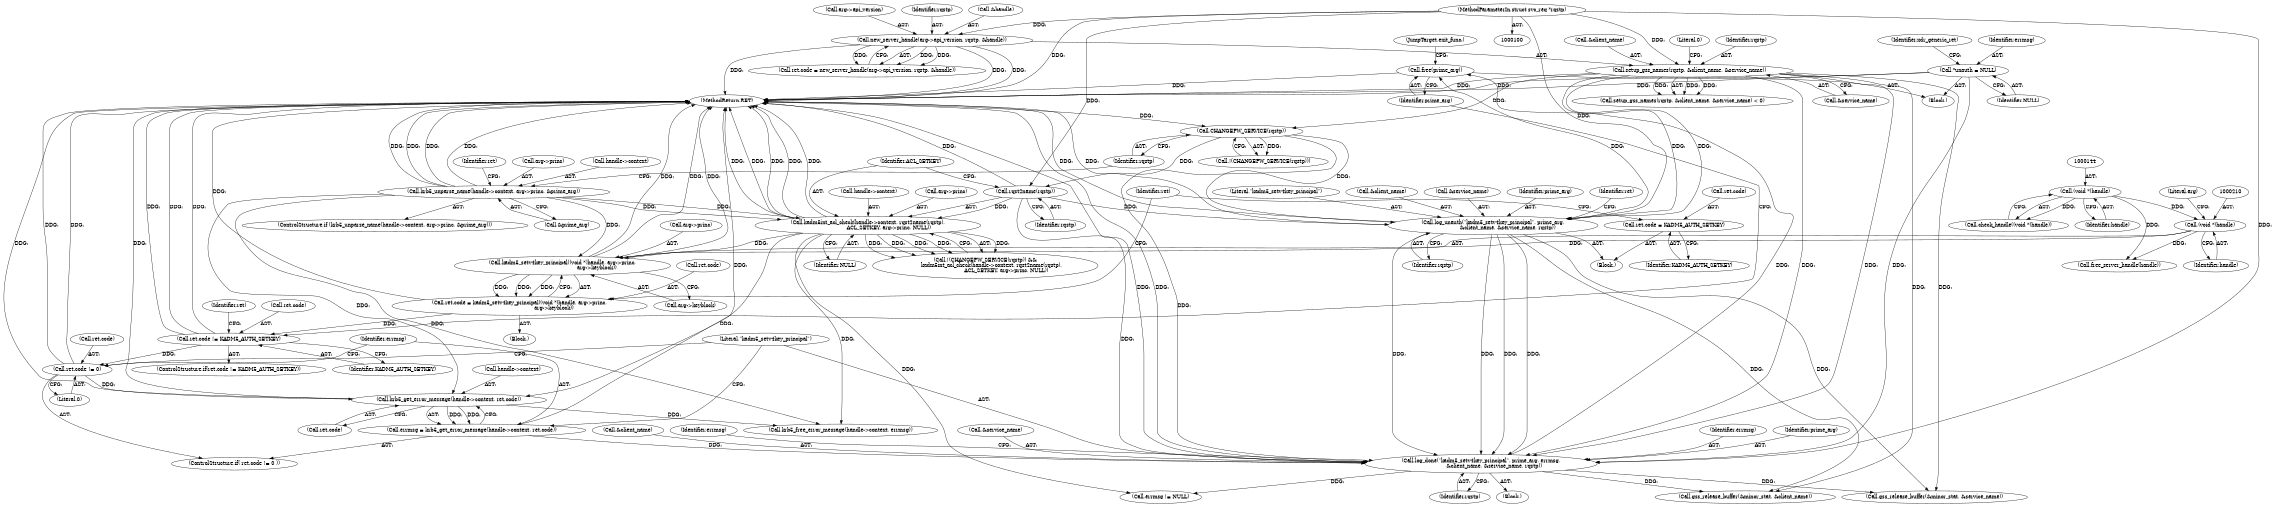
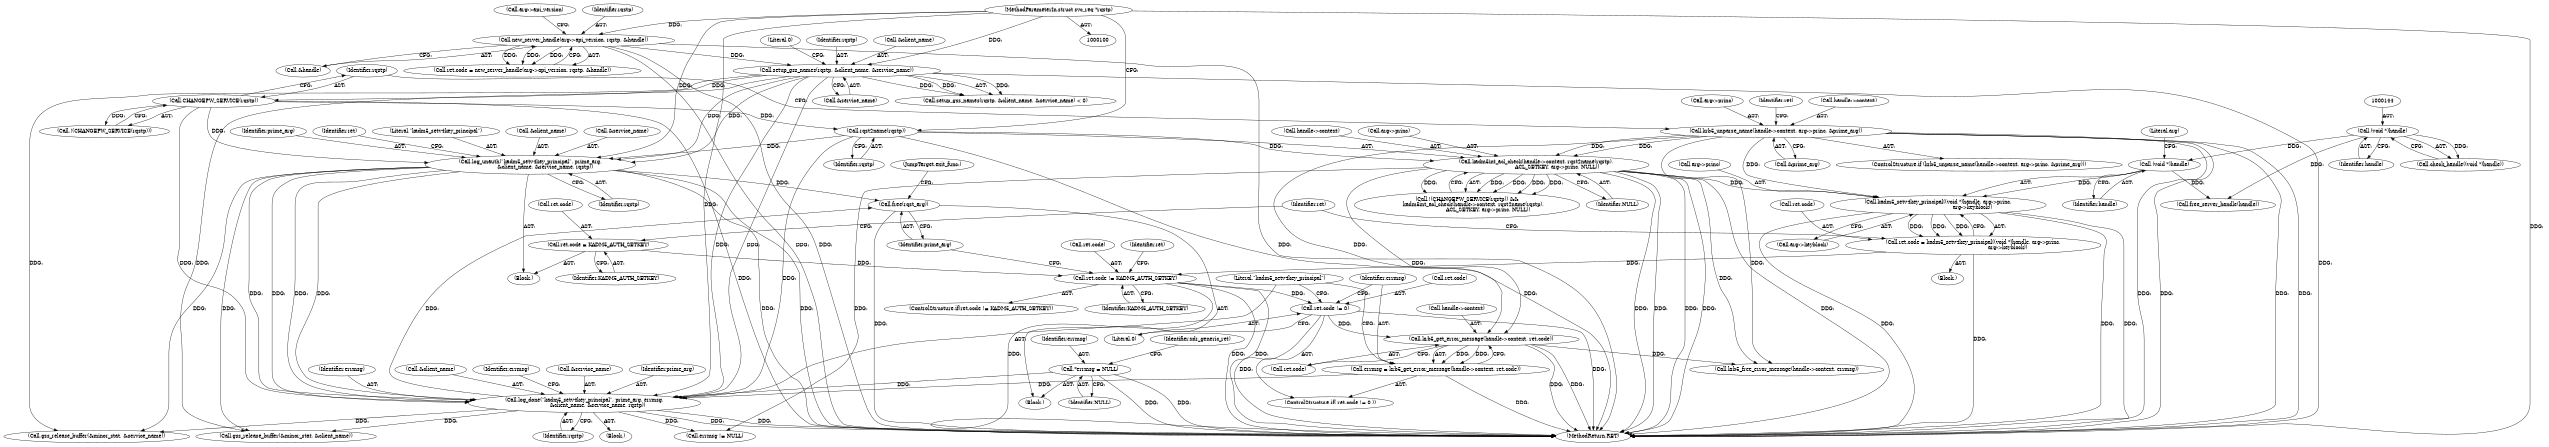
edge "(Call,arg->api_version)" -> "(Call,new_server_handle(arg->api_version, rqstp, &handle))": label "AST: " -> "CFG: "
edge "(Call,new_server_handle(arg->api_version, rqstp, &handle))" -> "(Call,&handle)": added, label "CFG:"
edge "(Call,new_server_handle(arg->api_version, rqstp, &handle))" -> "(Call,setup_gss_names(rqstp, &client_name, &service_name))": label "AST: " -> "DDG: "
node "(Call,free(prime_arg))": label "(Call,free(prime_arg))" -> "(Call,free(rqst_arg))"
node "(Call,*unauth = NULL)": label "(Call,*unauth = NULL)" -> "(Call,*errmsg = NULL)"
edge "(MethodParameterIn,struct svc_req *rqstp)" -> "(Call,rqst2name(rqstp))": label "DDG: " -> "CFG: "
edge "(MethodReturn,RET)" -> "(Call,CHANGEPW_SERVICE(rqstp))": reversed
node "(Identifier,ACL_SETKEY)": removed
node "1000210": removed
edge "(Call,ret.code = KADM5_AUTH_SETKEY)" -> "(Call,ret.code != KADM5_AUTH_SETKEY)": added, label "DDG:"
